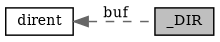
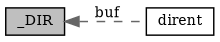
edge "_DIR" -> "dirent": reversed
